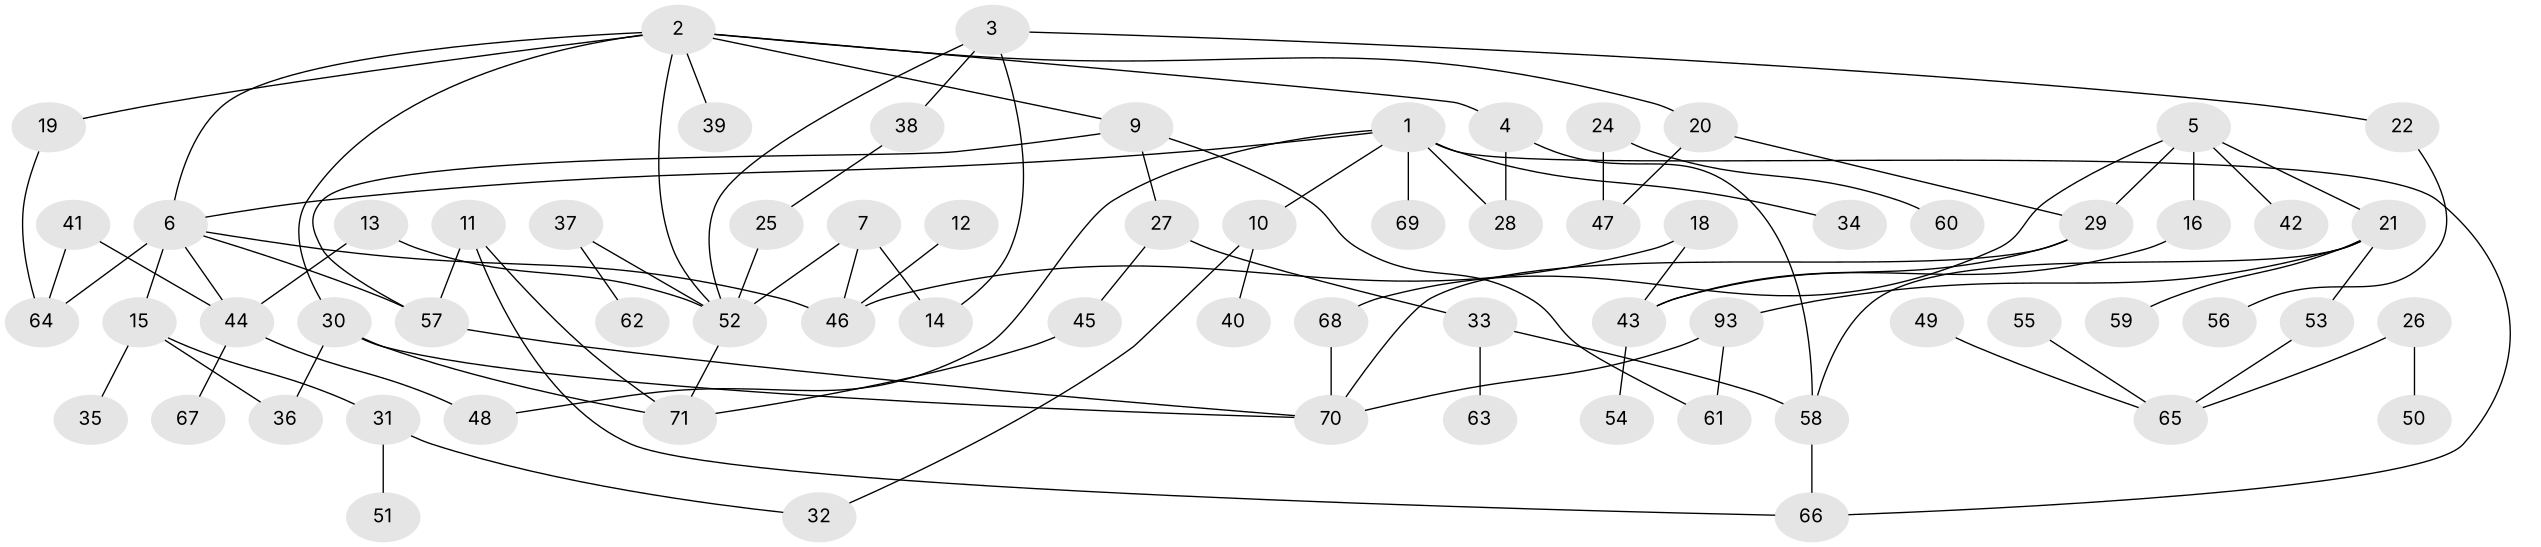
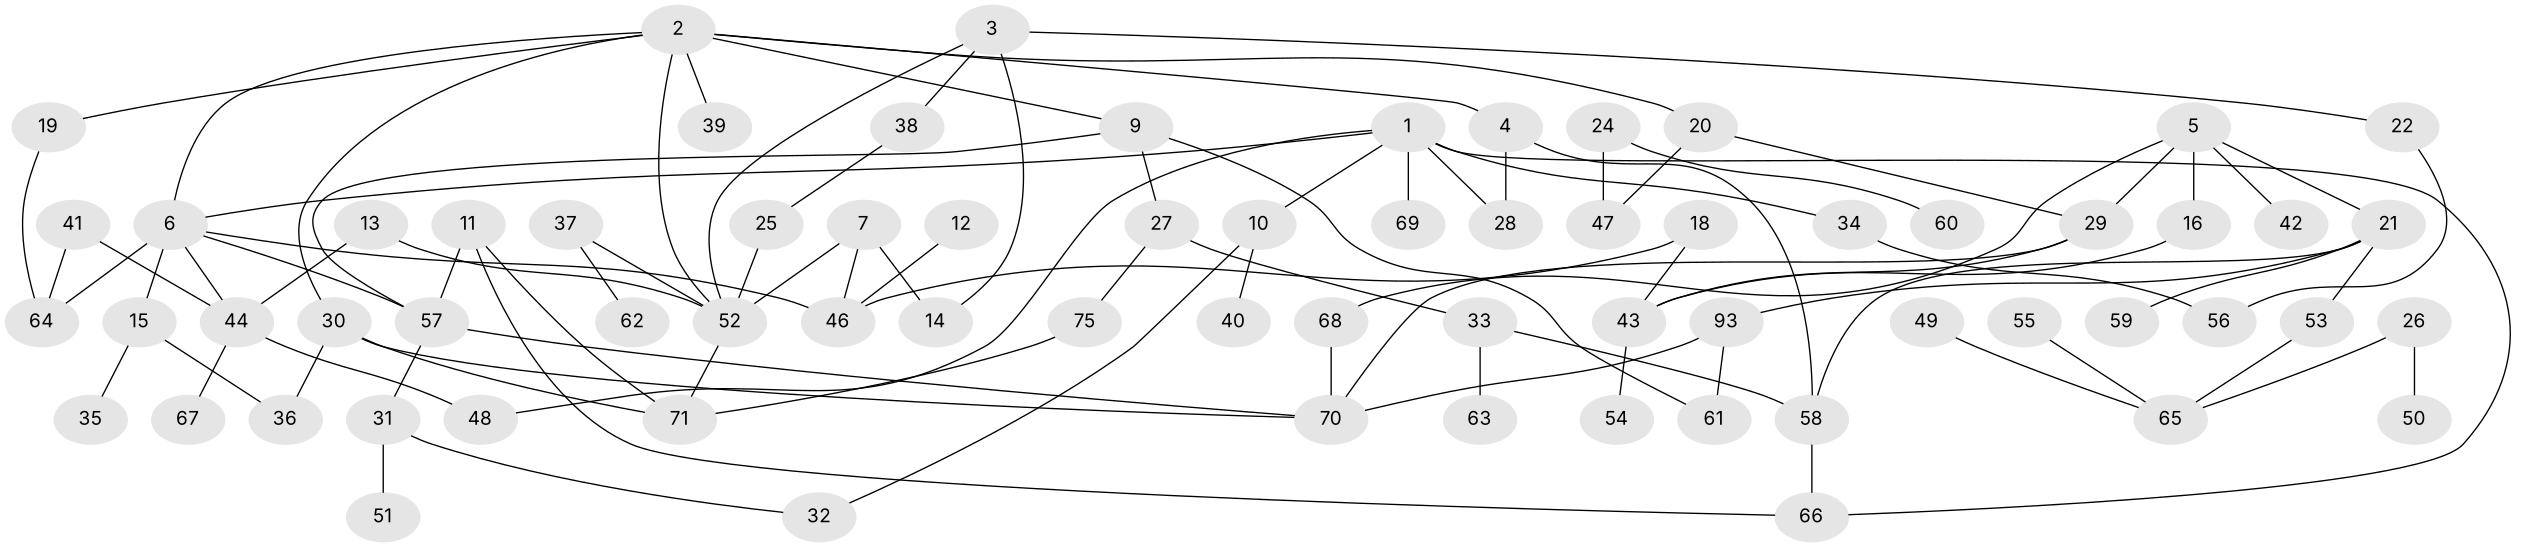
edge "34" -- "56": added
node "45": label "45" -> "75"
edge "15" -- "31": now "57" -- "31"
